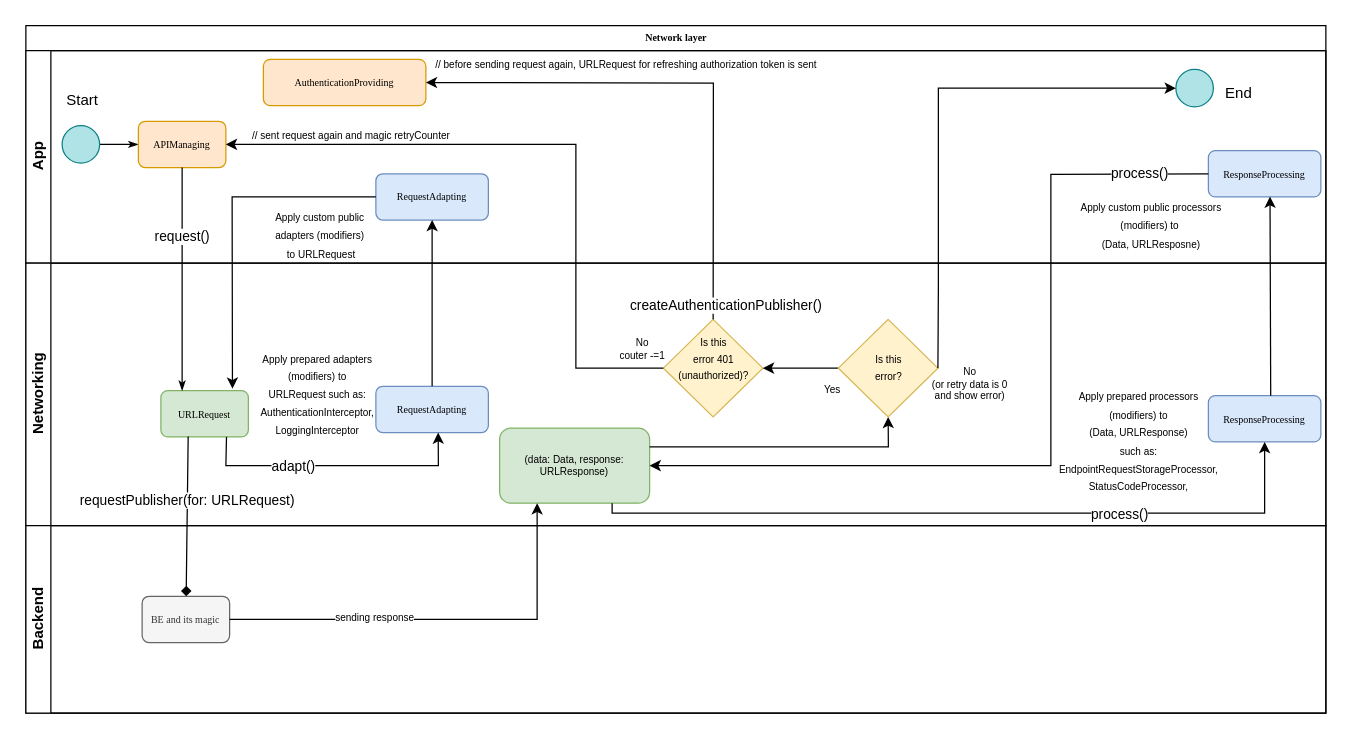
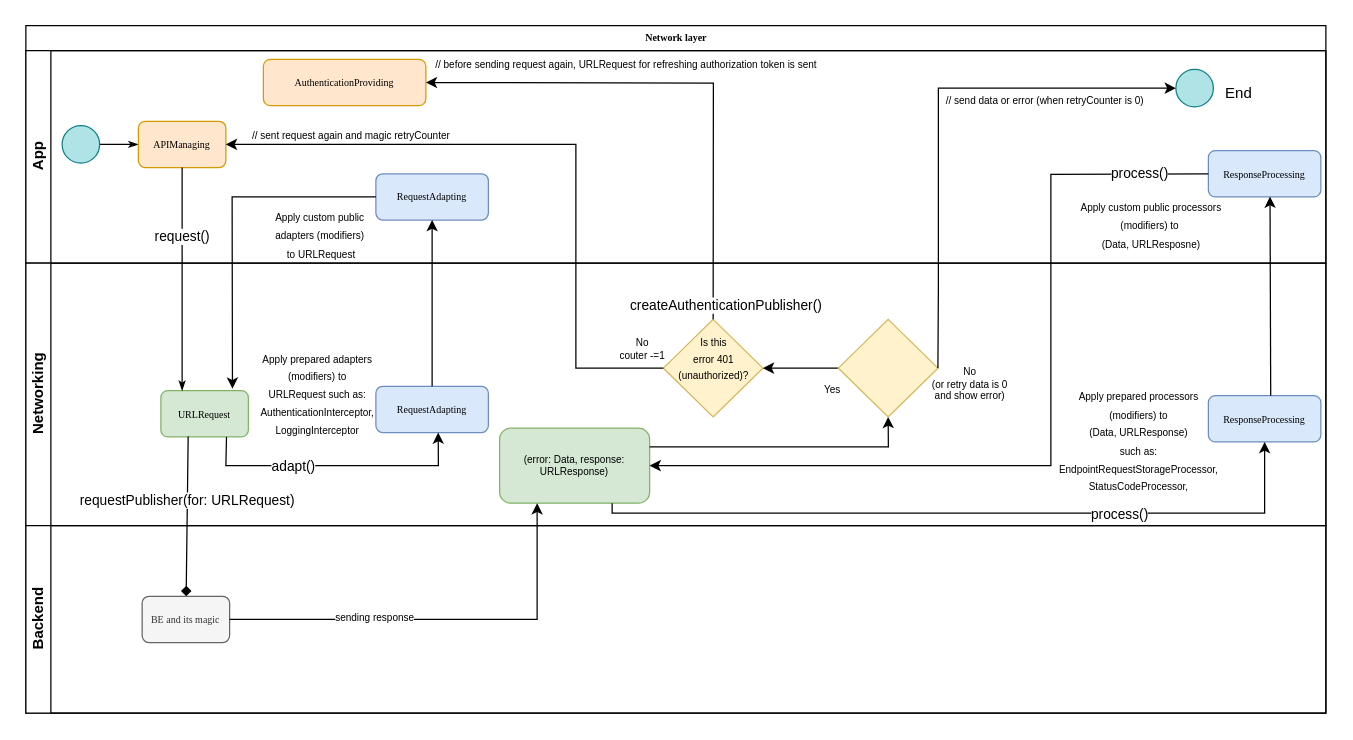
node "Start": removed
node "// send data or error (when retryCounter is 0)": added
node "Is this error?": removed
node "(data: Data, response: URLResponse)": label "(data: Data, response: URLResponse)" -> "(error: Data, response: URLResponse)"
